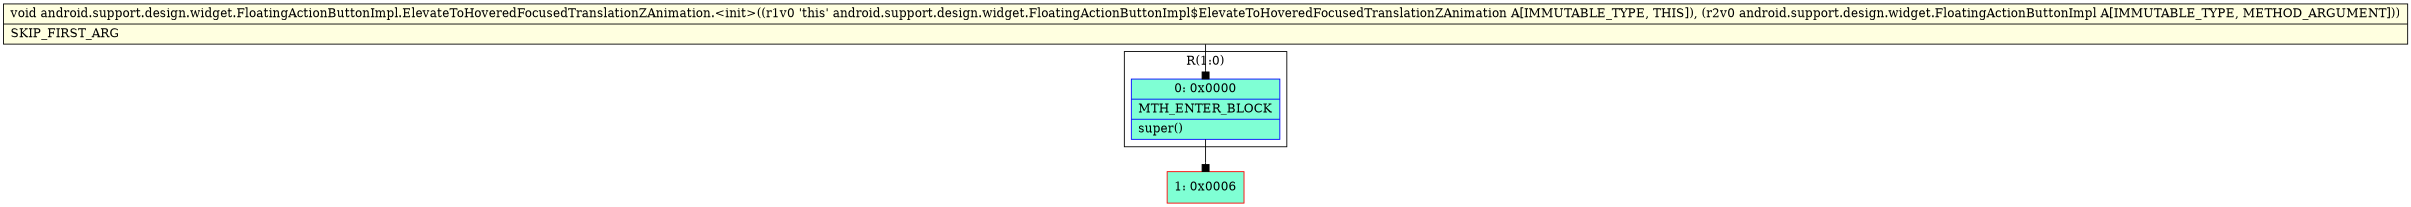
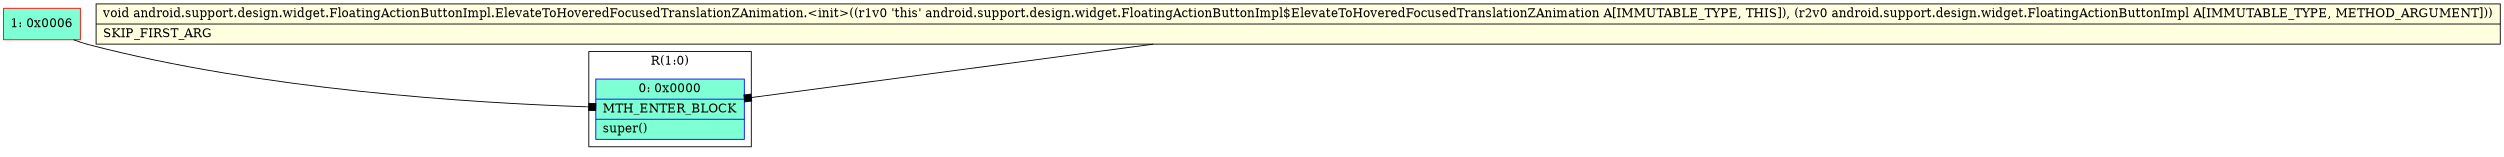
edge "0: 0x0000" -> "1: 0x0006": reversed
